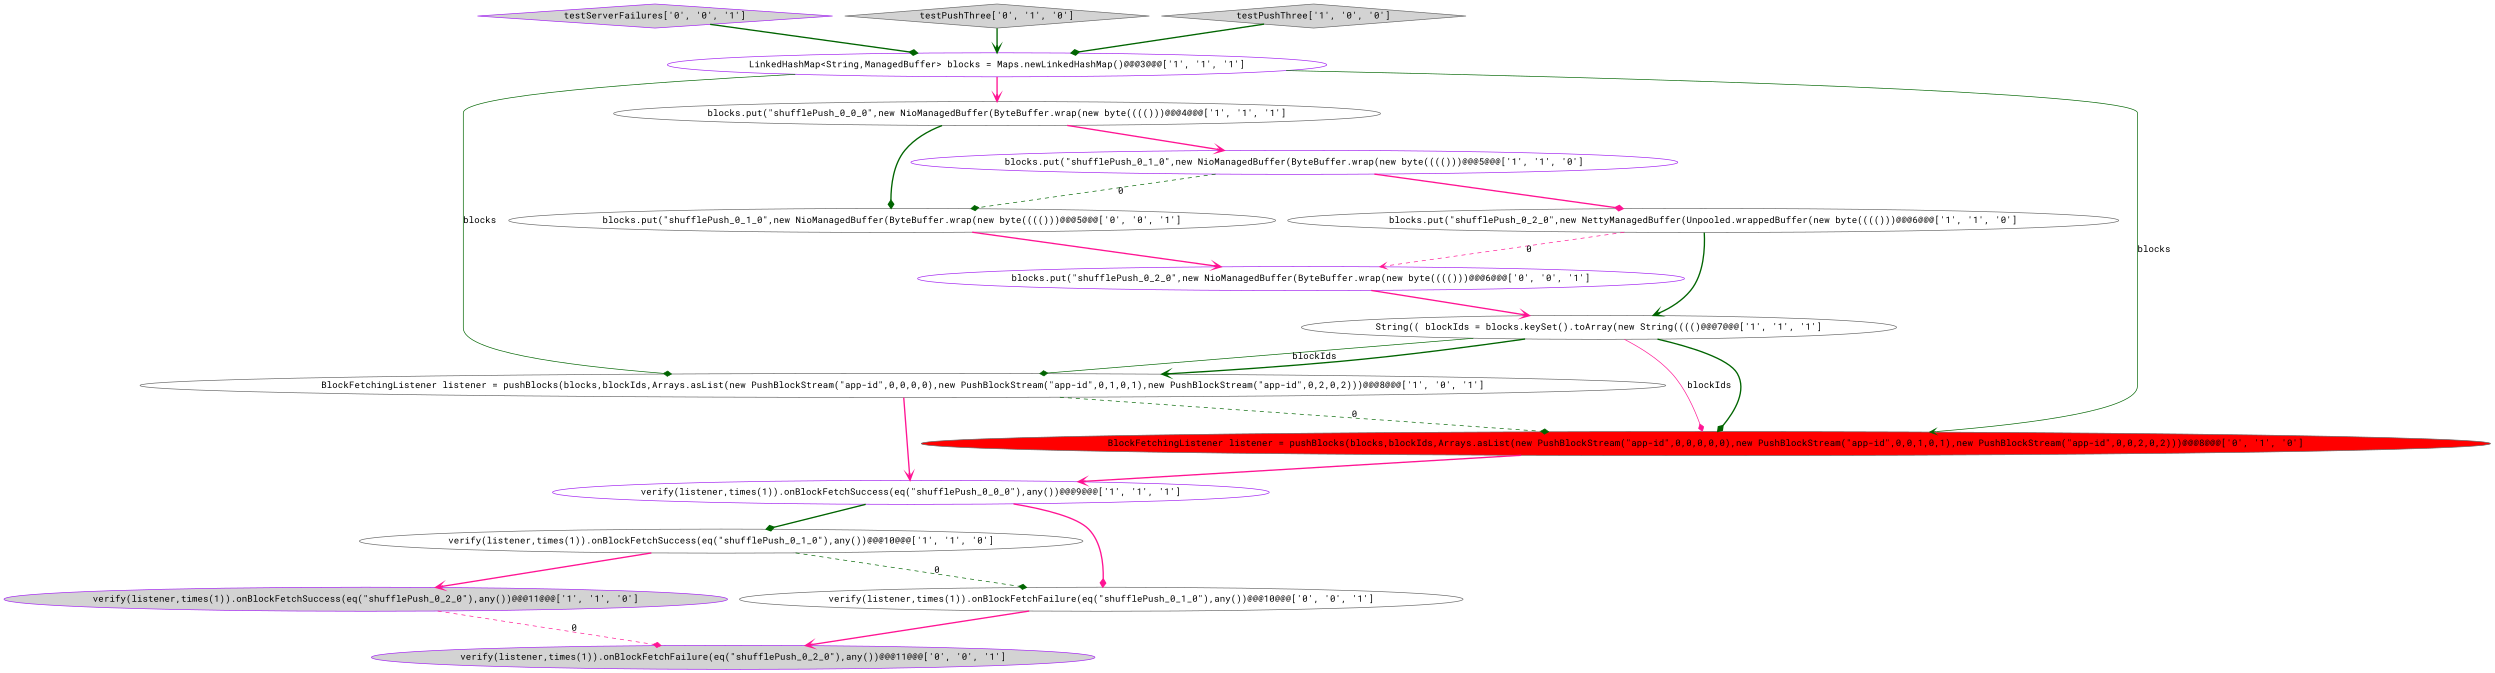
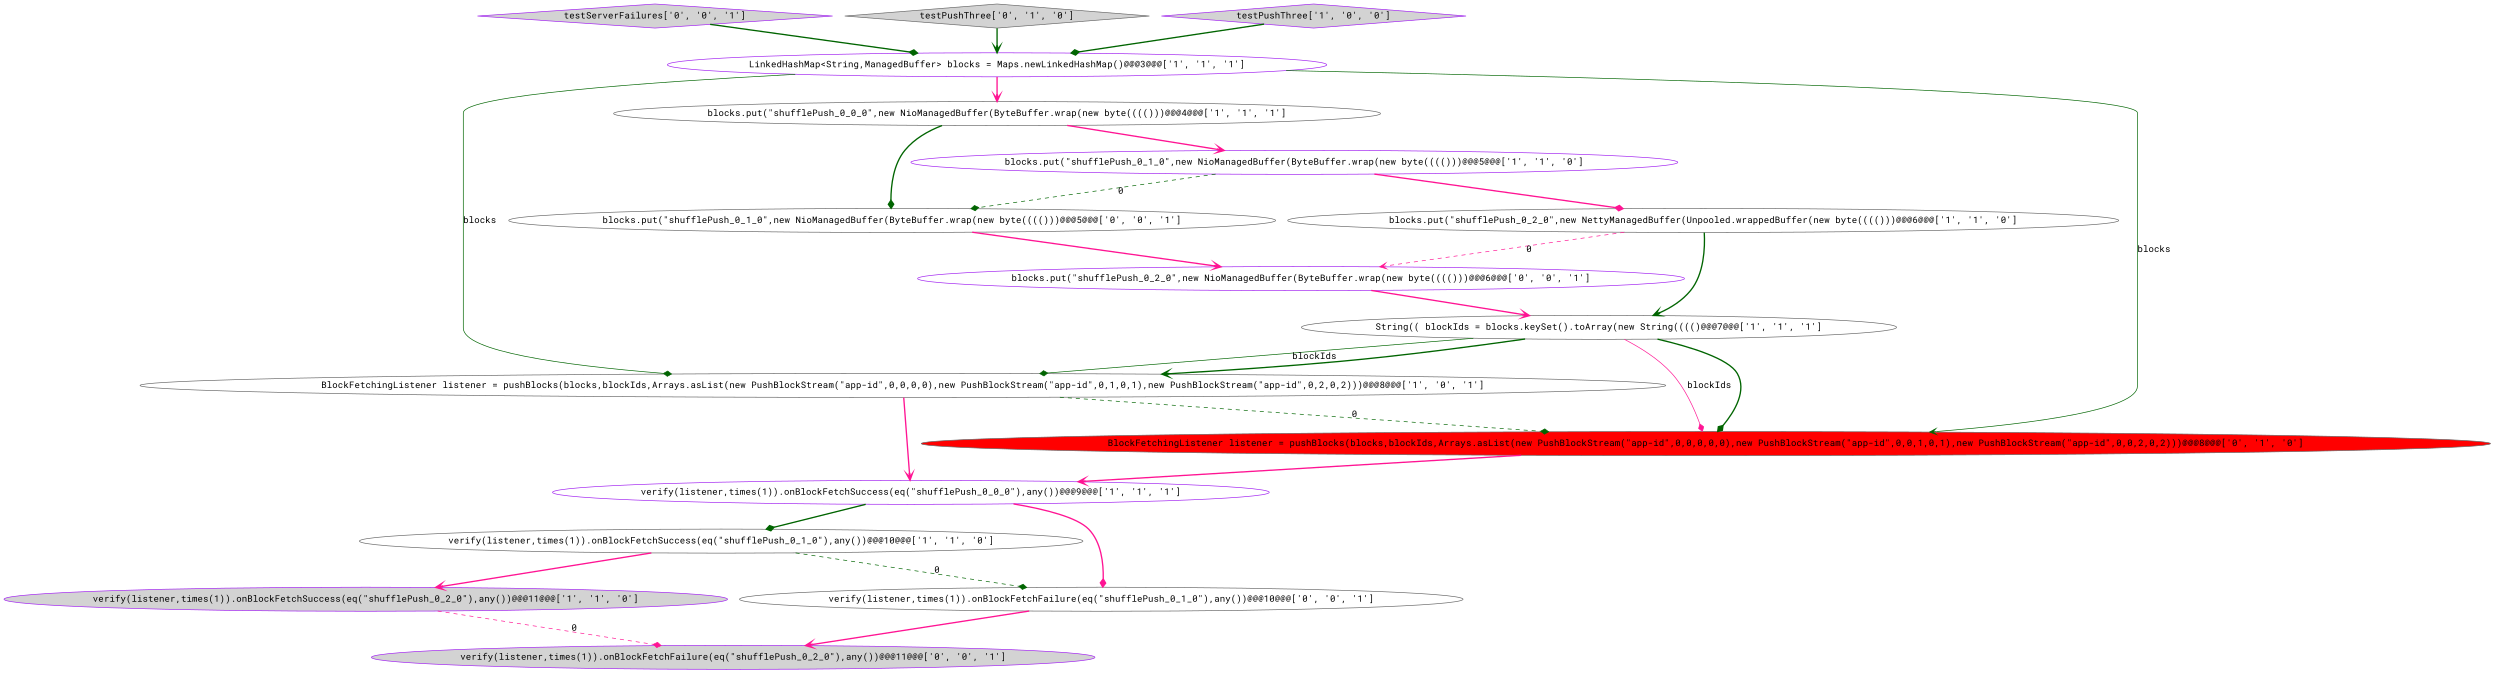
node "testPushThree['1', '0', '0']": color gray40 -> purple
